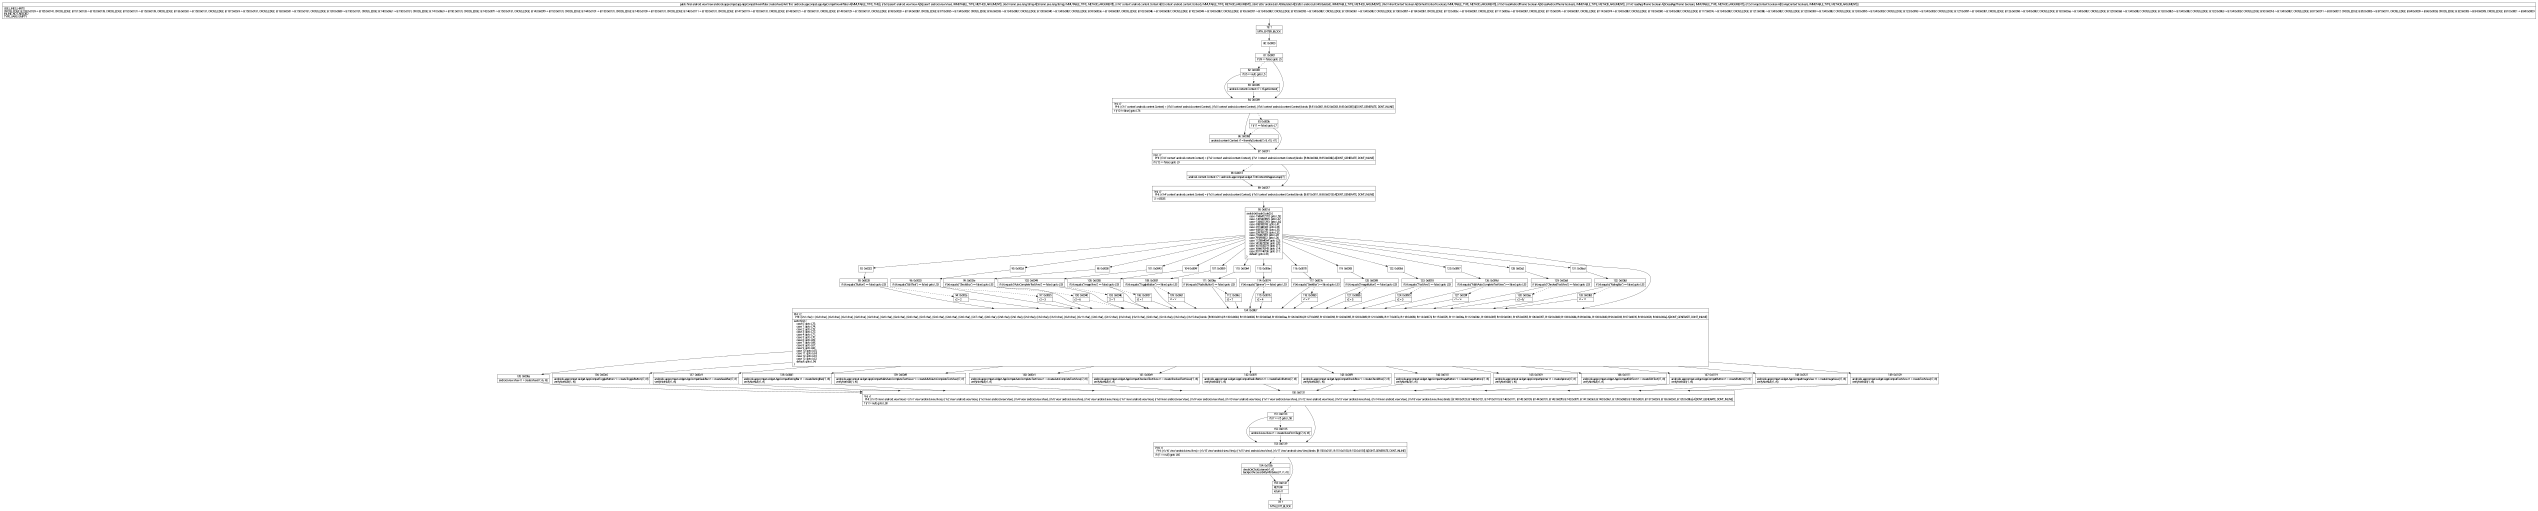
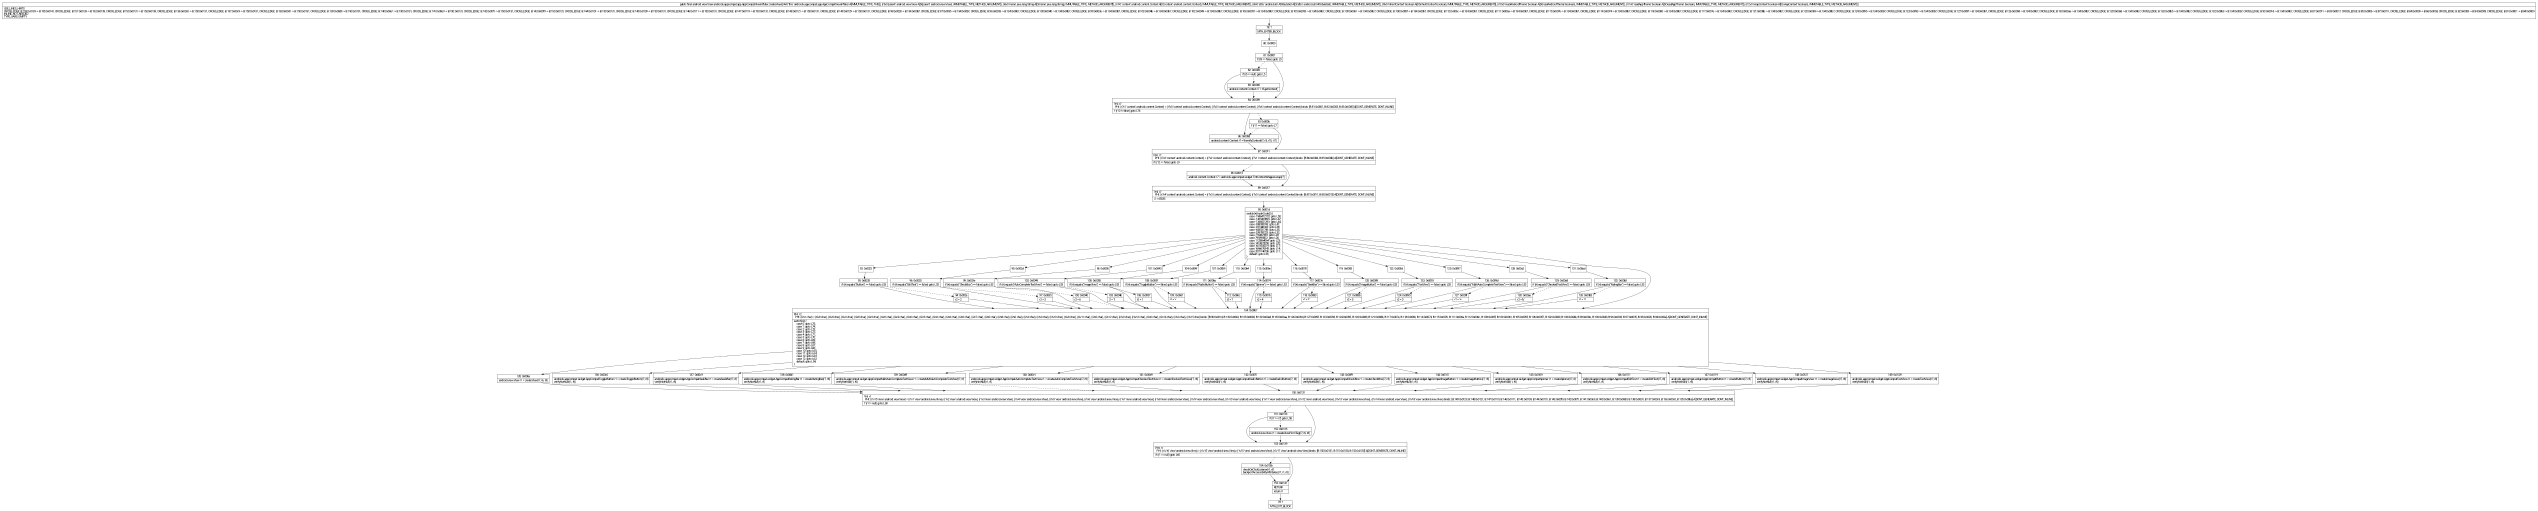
edge "105: 0x0055" -> "106: 0x0057": style dashed -> solid
edge "139: 0x00d9" -> "150: 0x0131": style solid -> dashed
